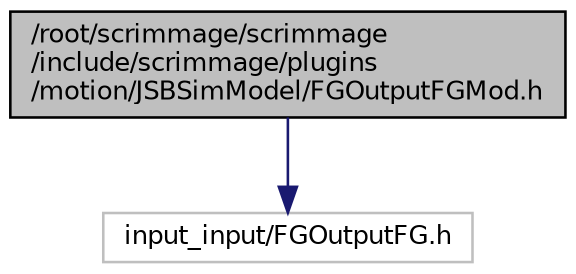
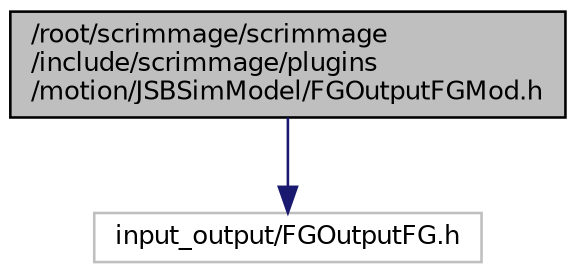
node "input_input/FGOutputFG.h": label "input_input/FGOutputFG.h" -> "input_output/FGOutputFG.h"
